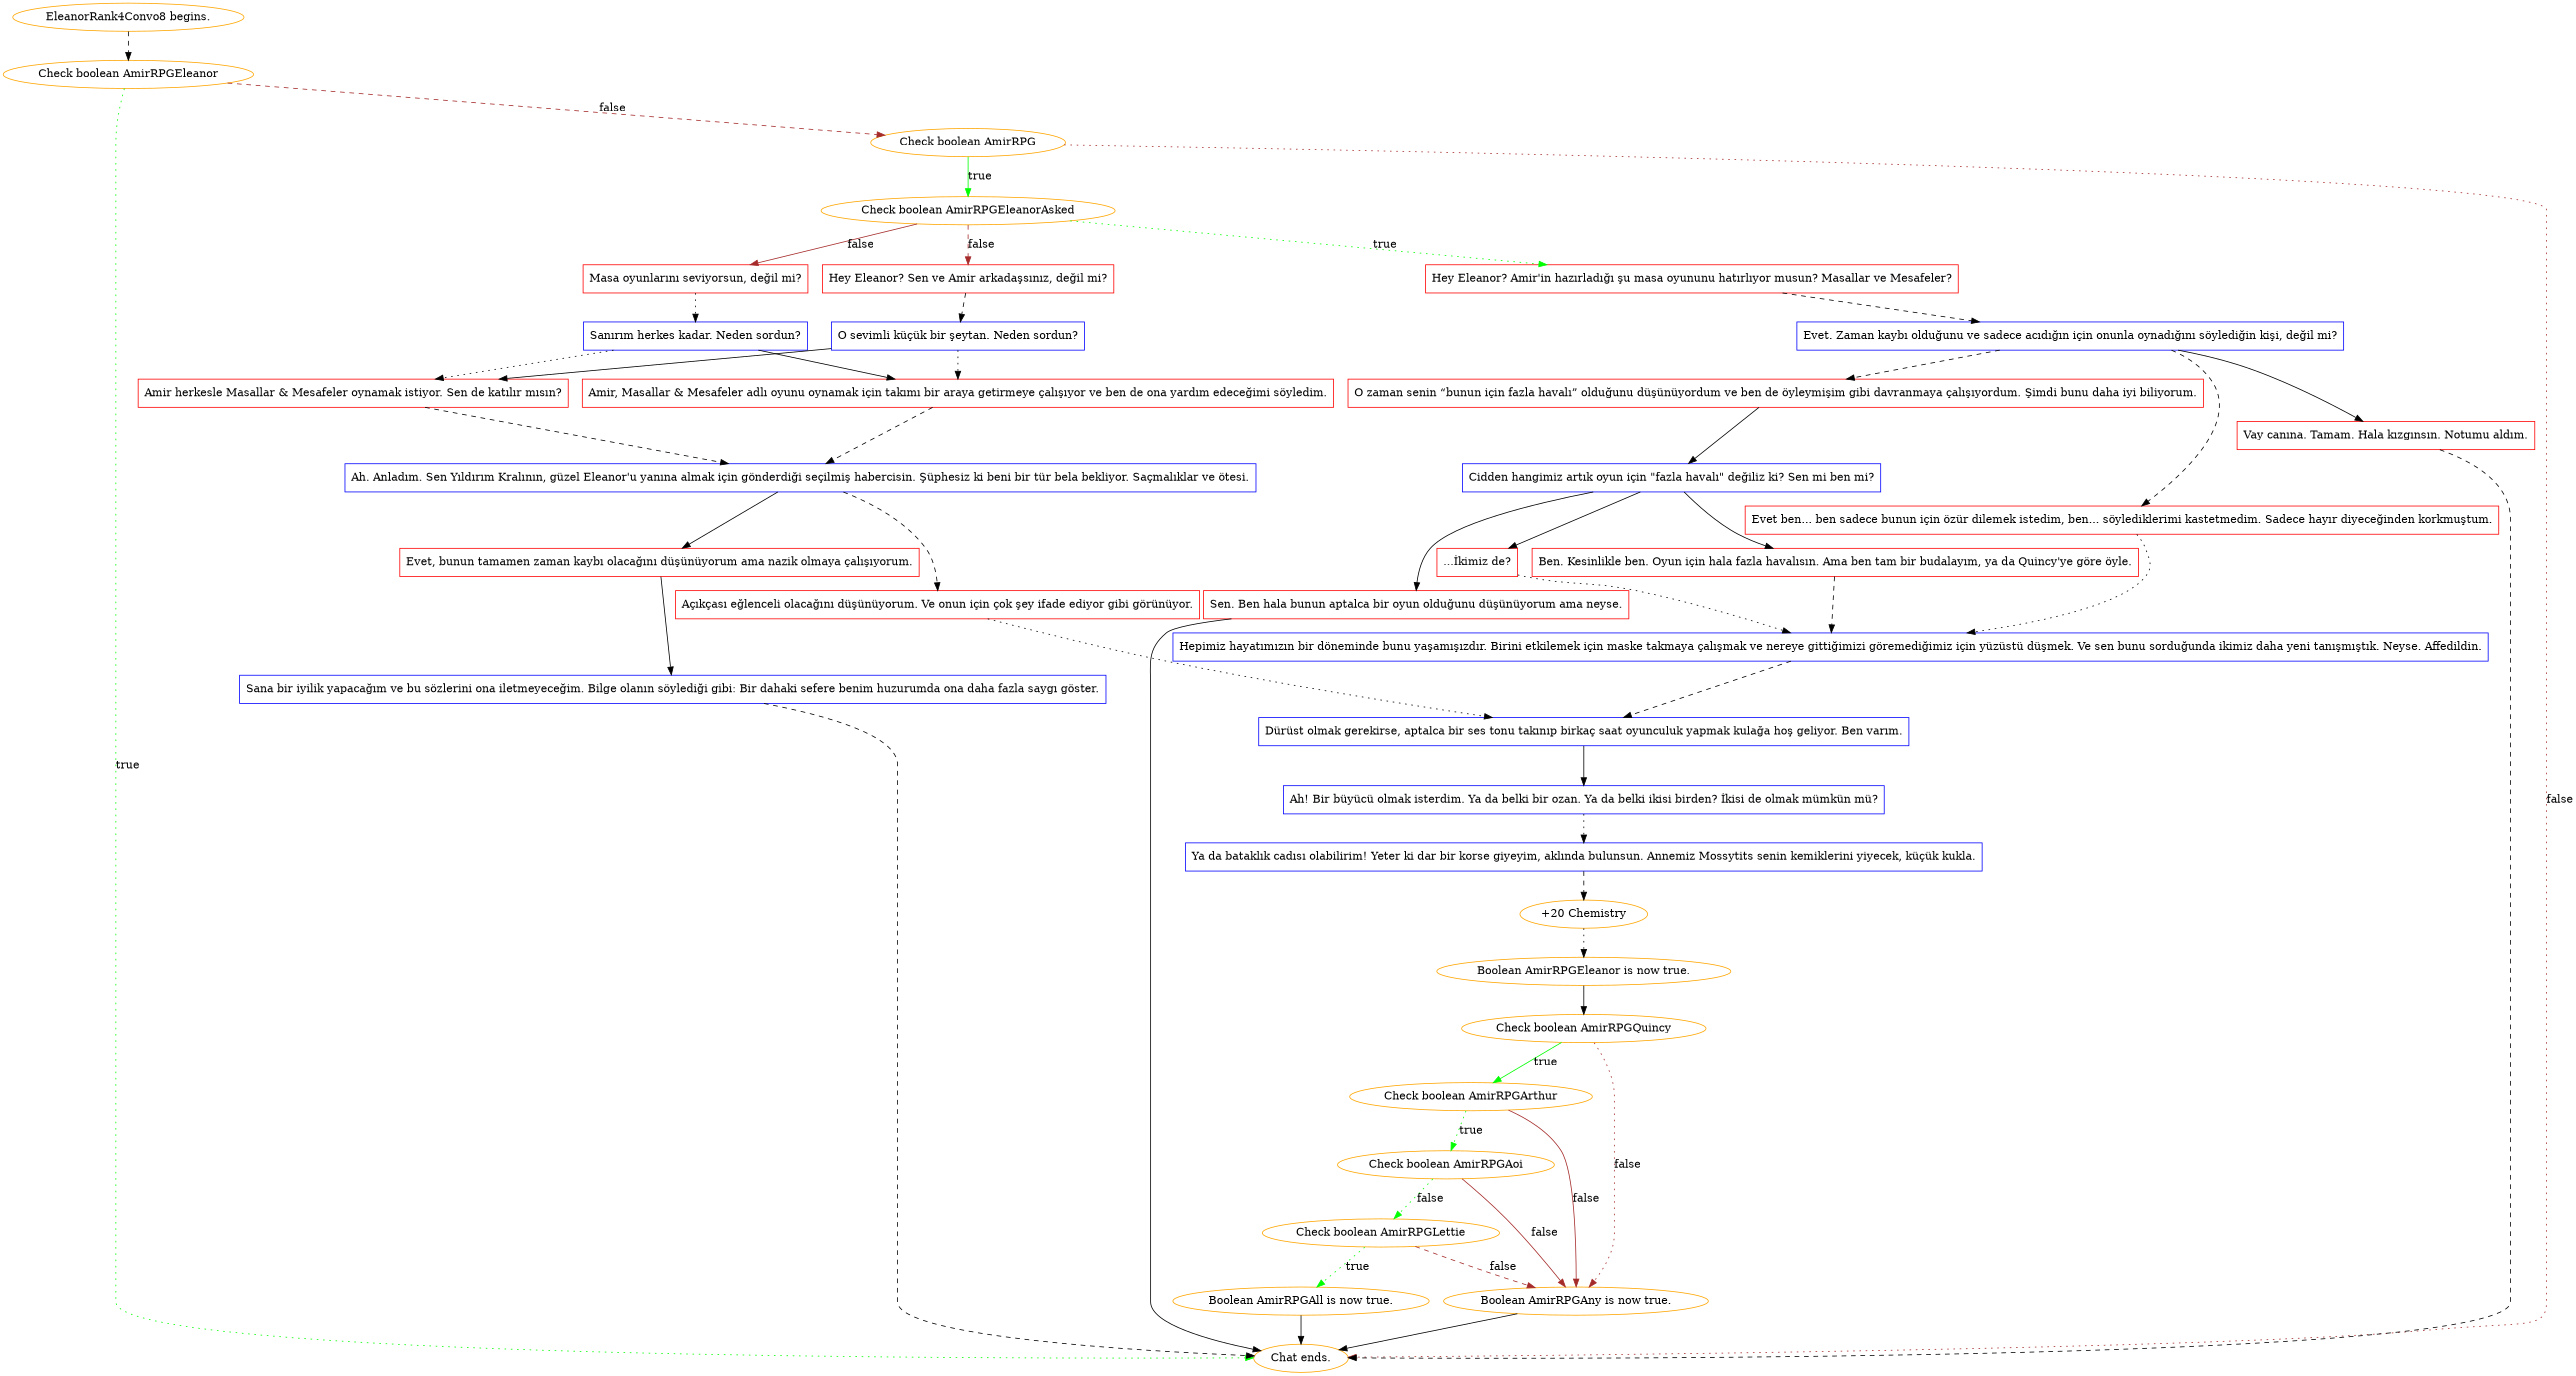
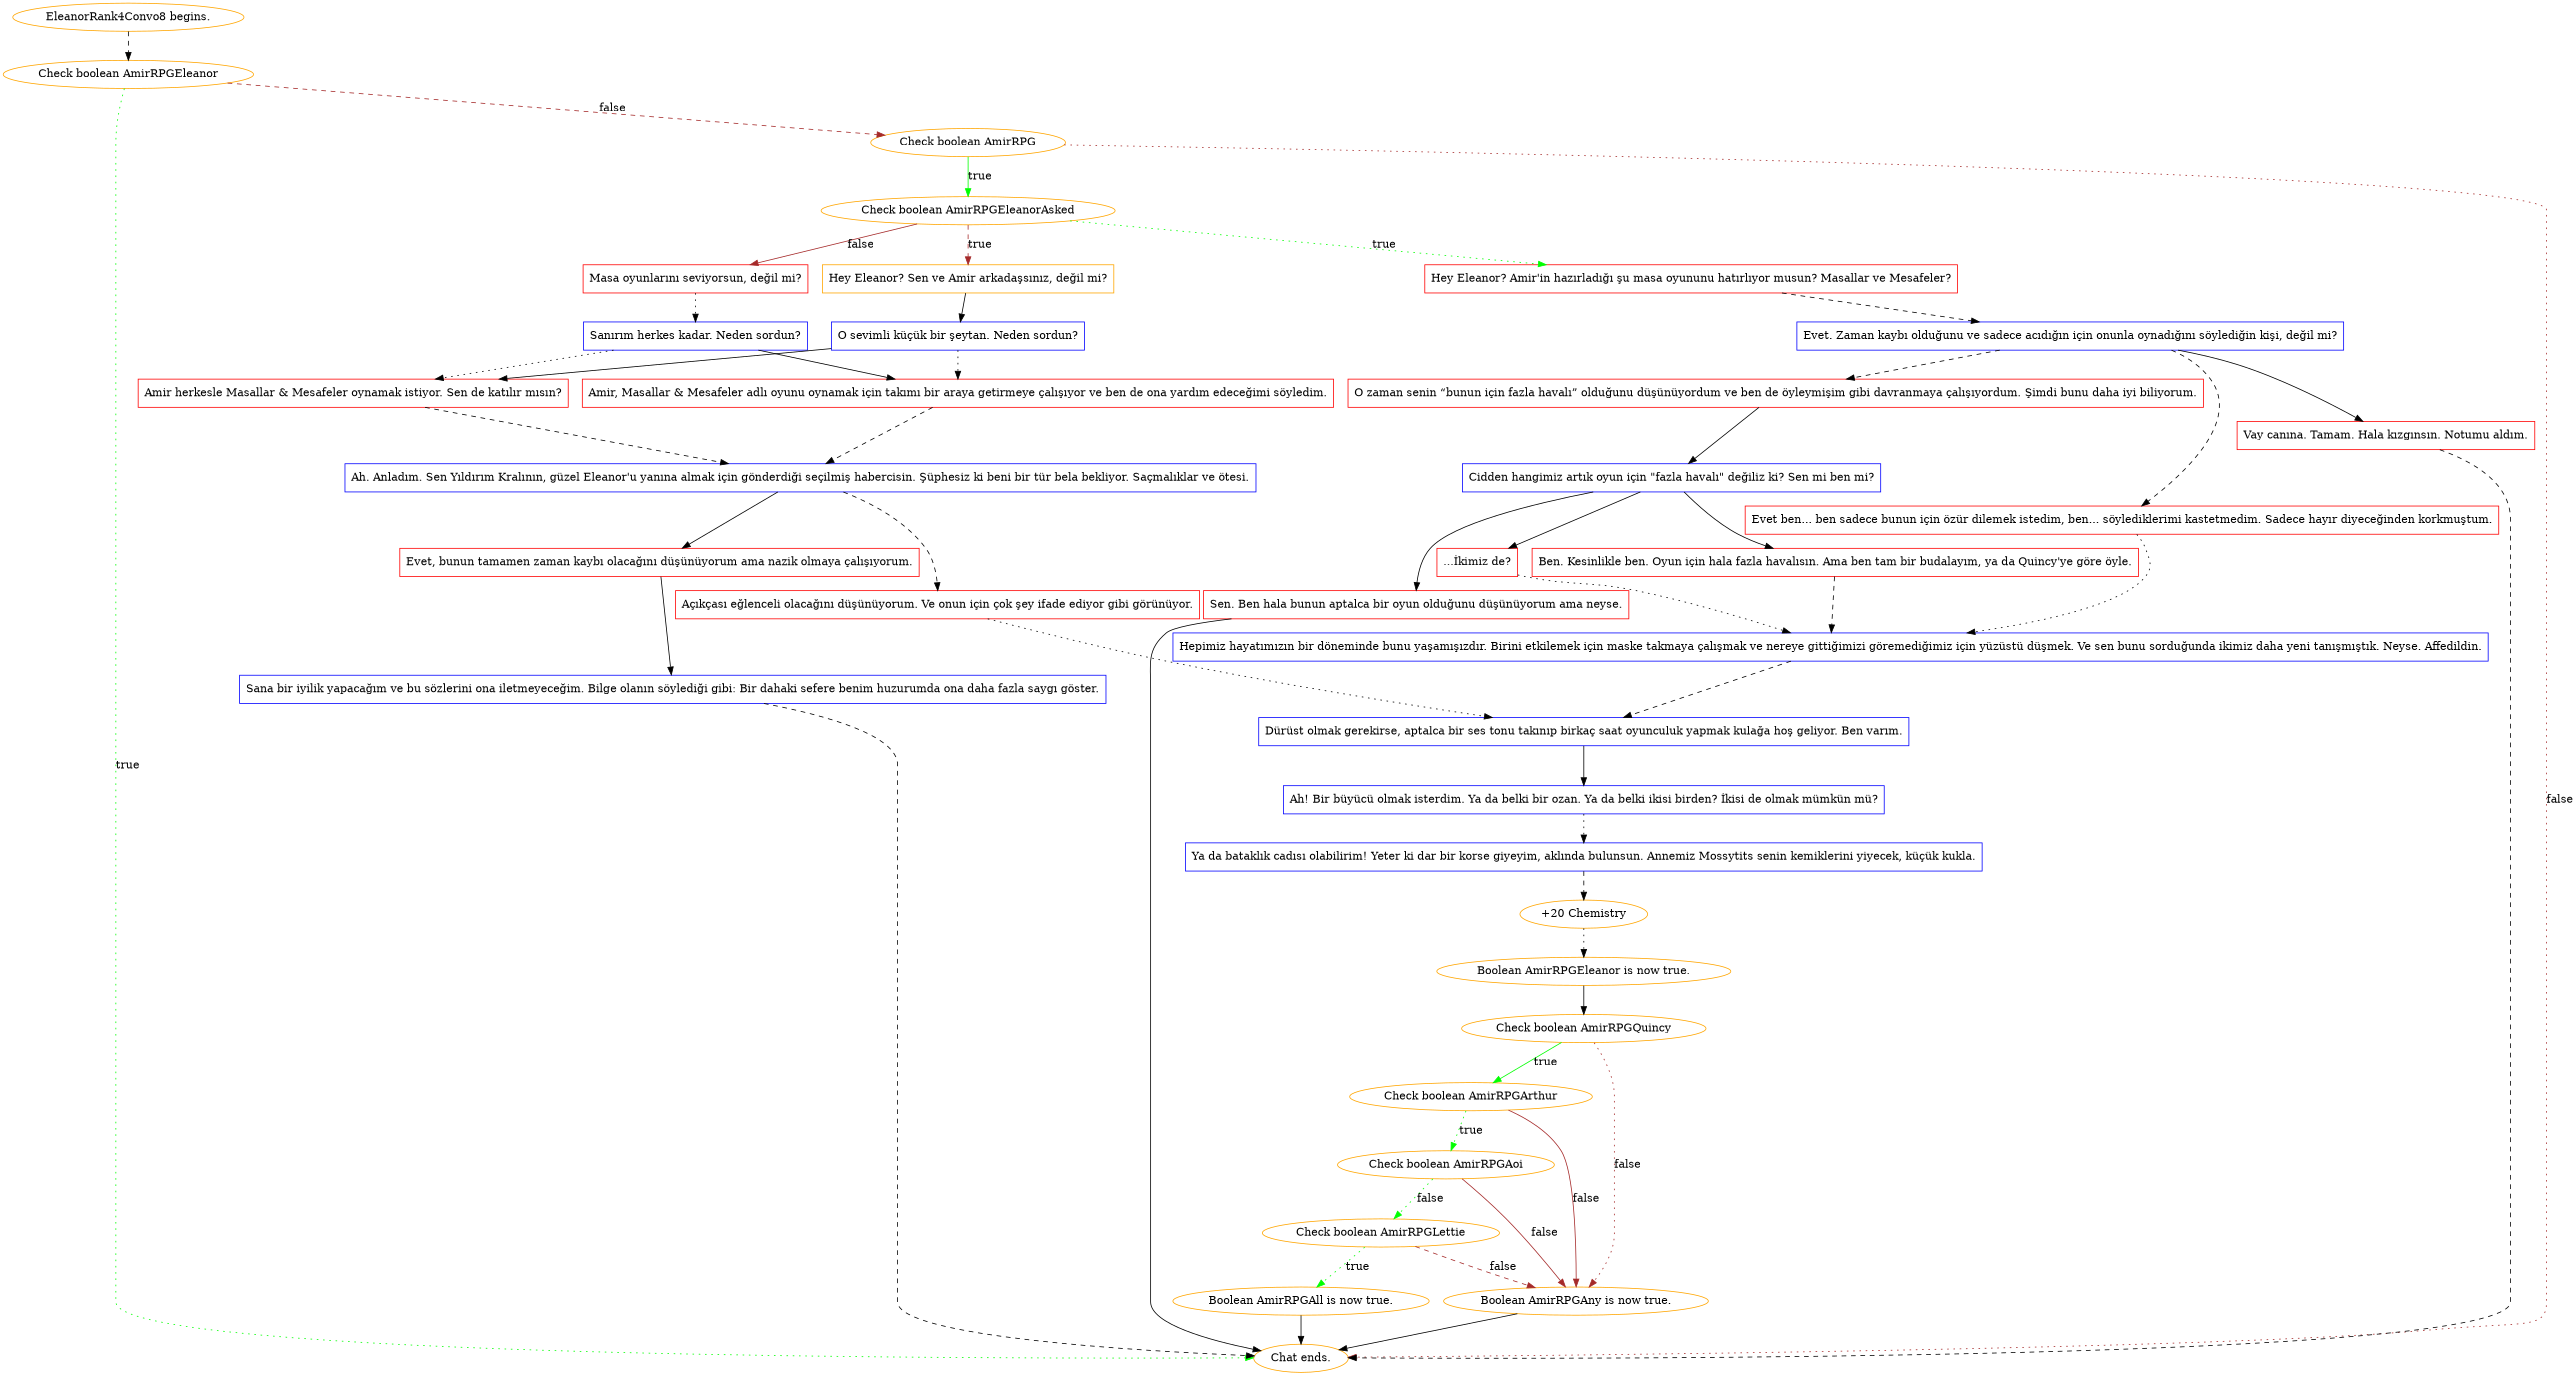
edge "Check boolean AmirRPGEleanorAsked" -> "Hey Eleanor? Sen ve Amir arkadaşsınız, değil mi?": label "false" -> "true"
node "Hey Eleanor? Sen ve Amir arkadaşsınız, değil mi?": color red -> orange
edge "Hey Eleanor? Sen ve Amir arkadaşsınız, değil mi?" -> "O sevimli küçük bir şeytan. Neden sordun?": style dashed -> solid
